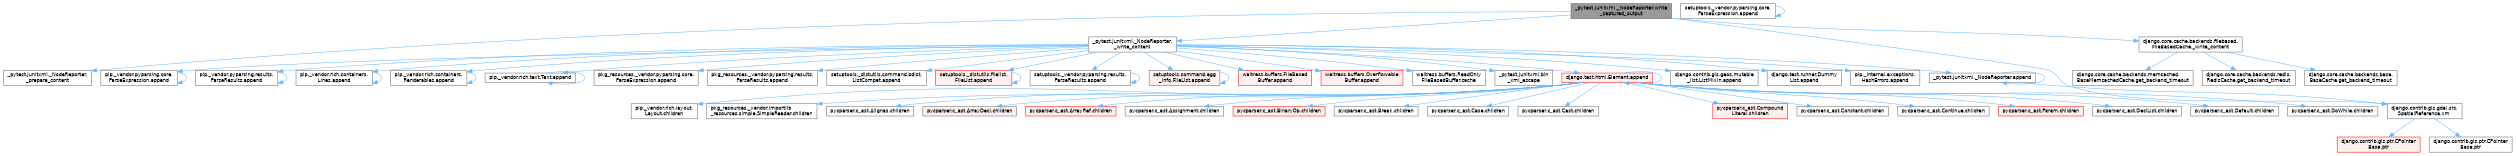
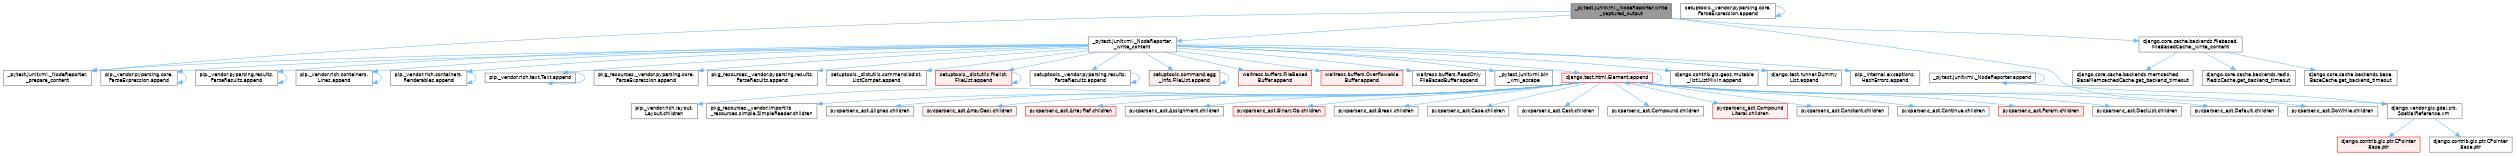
edge "_pytest.junitxml._NodeReporter. _write_content" -> "_pytest.junitxml._NodeReporter.append": now "_pytest.junitxml._NodeReporter. _write_content" -> "_pytest.junitxml._NodeReporter. _prepare_content"
node "waitress.buffers.ReadOnly FileBasedBuffer.cache": label "waitress.buffers.ReadOnly FileBasedBuffer.cache" -> "waitress.buffers.ReadOnly FileBasedBuffer.append"
node "pycparser.c_ast.Compound.children": added
node "django.contrib.gis.gdal.srs. SpatialReference.xml": label "django.contrib.gis.gdal.srs. SpatialReference.xml" -> "django.vendor.gis.gdal.srs. SpatialReference.xml"
